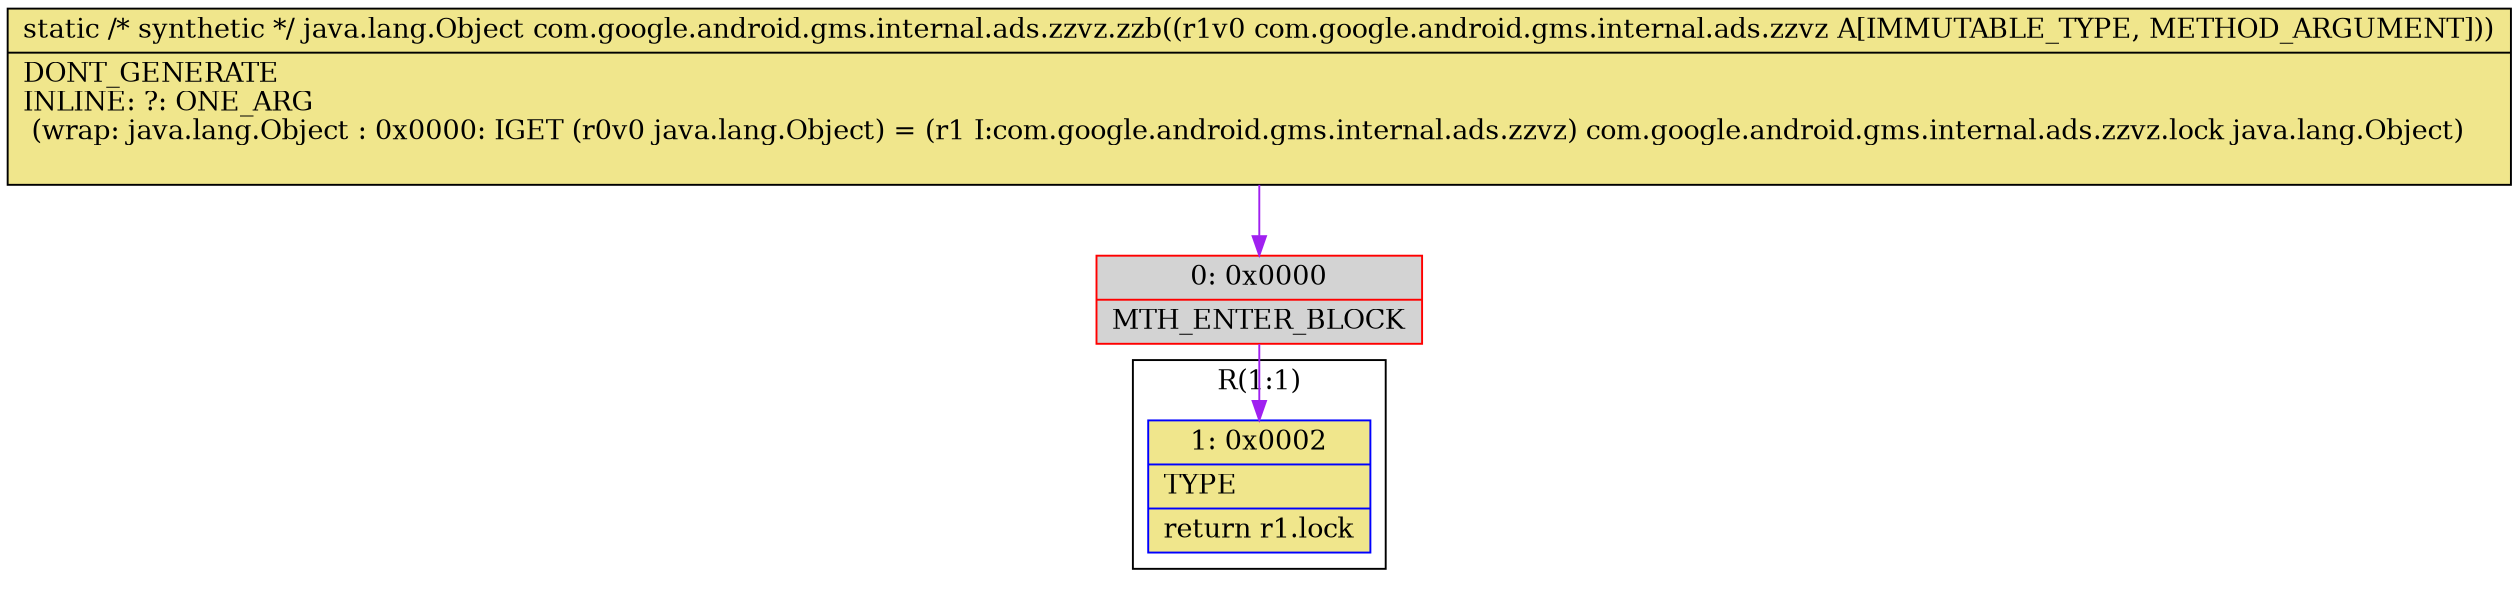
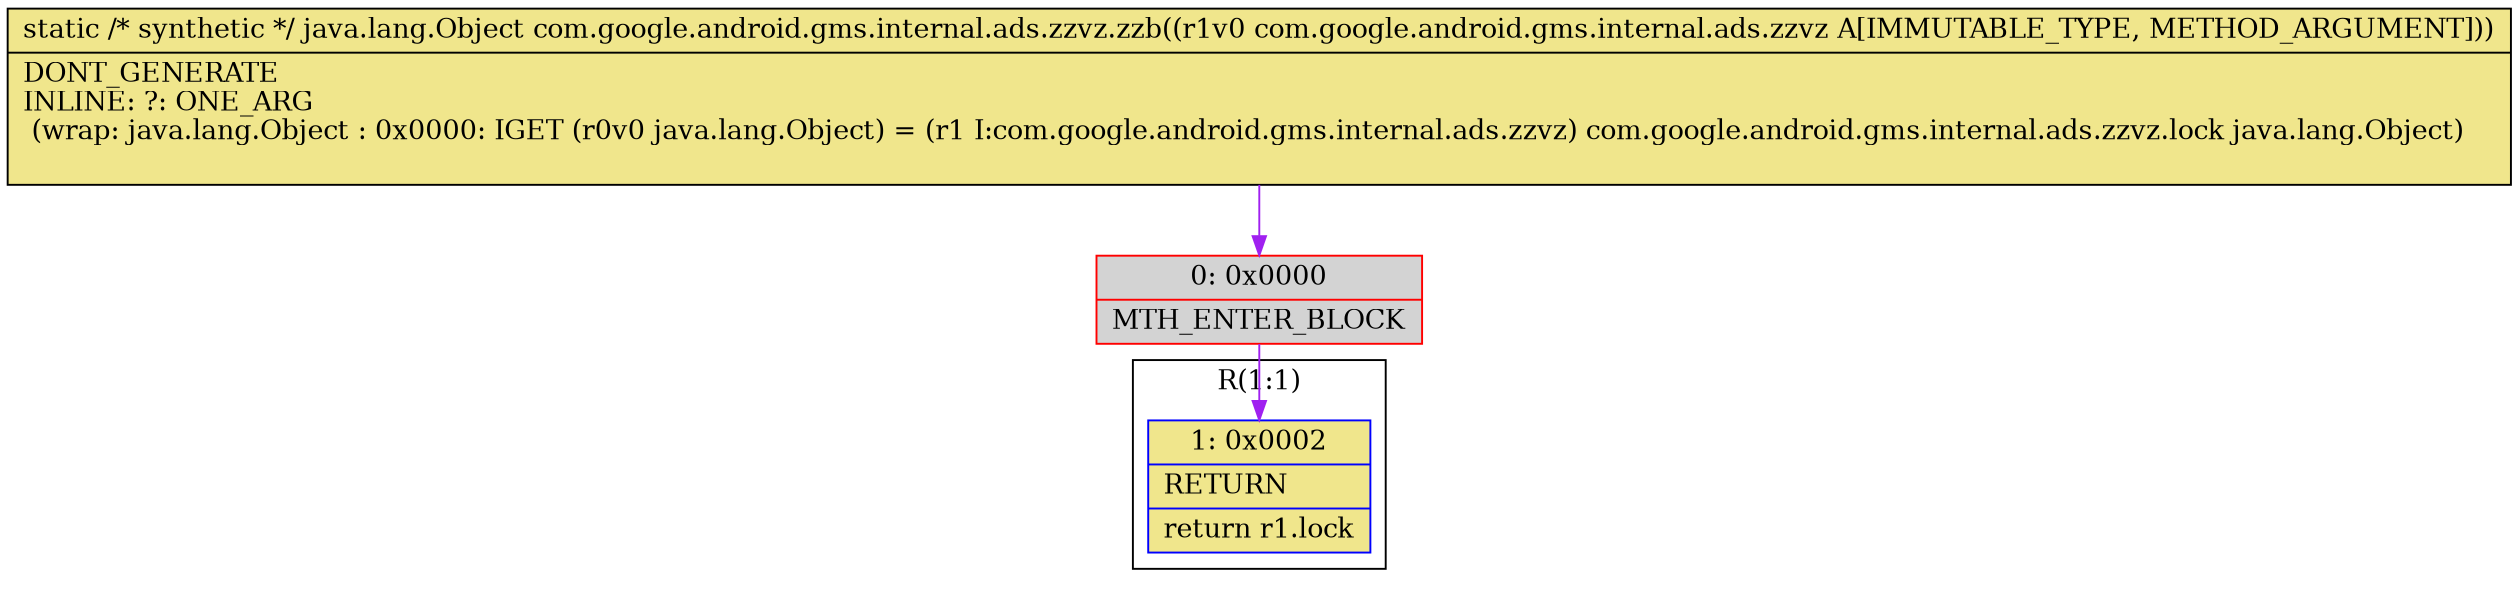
node "1: 0x0002": text "TYPE" -> "RETURN"
